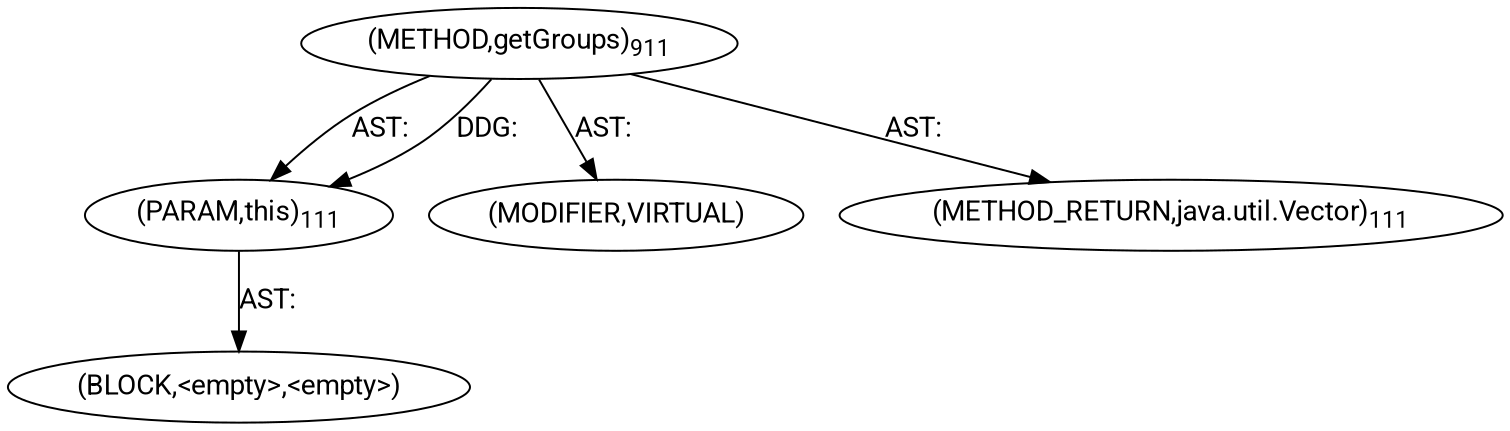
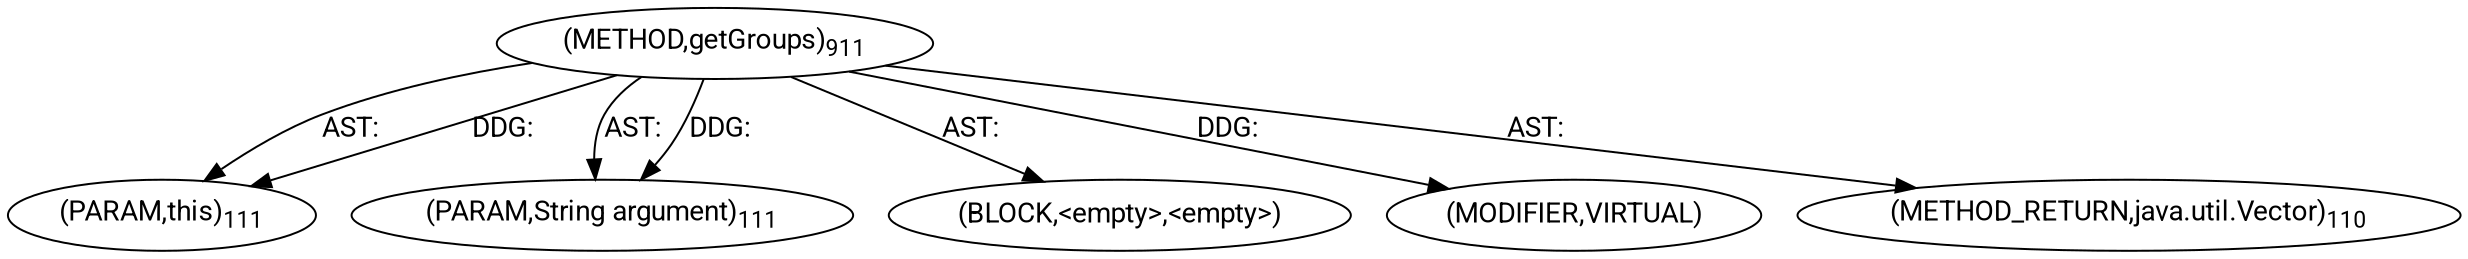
edge "(METHOD,getGroups)" -> "(MODIFIER,VIRTUAL)": label "AST: " -> "DDG: "
node "(METHOD_RETURN,java.util.Vector)": text "111" -> "110"
node "(PARAM,String argument)": added
edge "(PARAM,this)" -> "(BLOCK,<empty>,<empty>)": now "(METHOD,getGroups)" -> "(BLOCK,<empty>,<empty>)"
